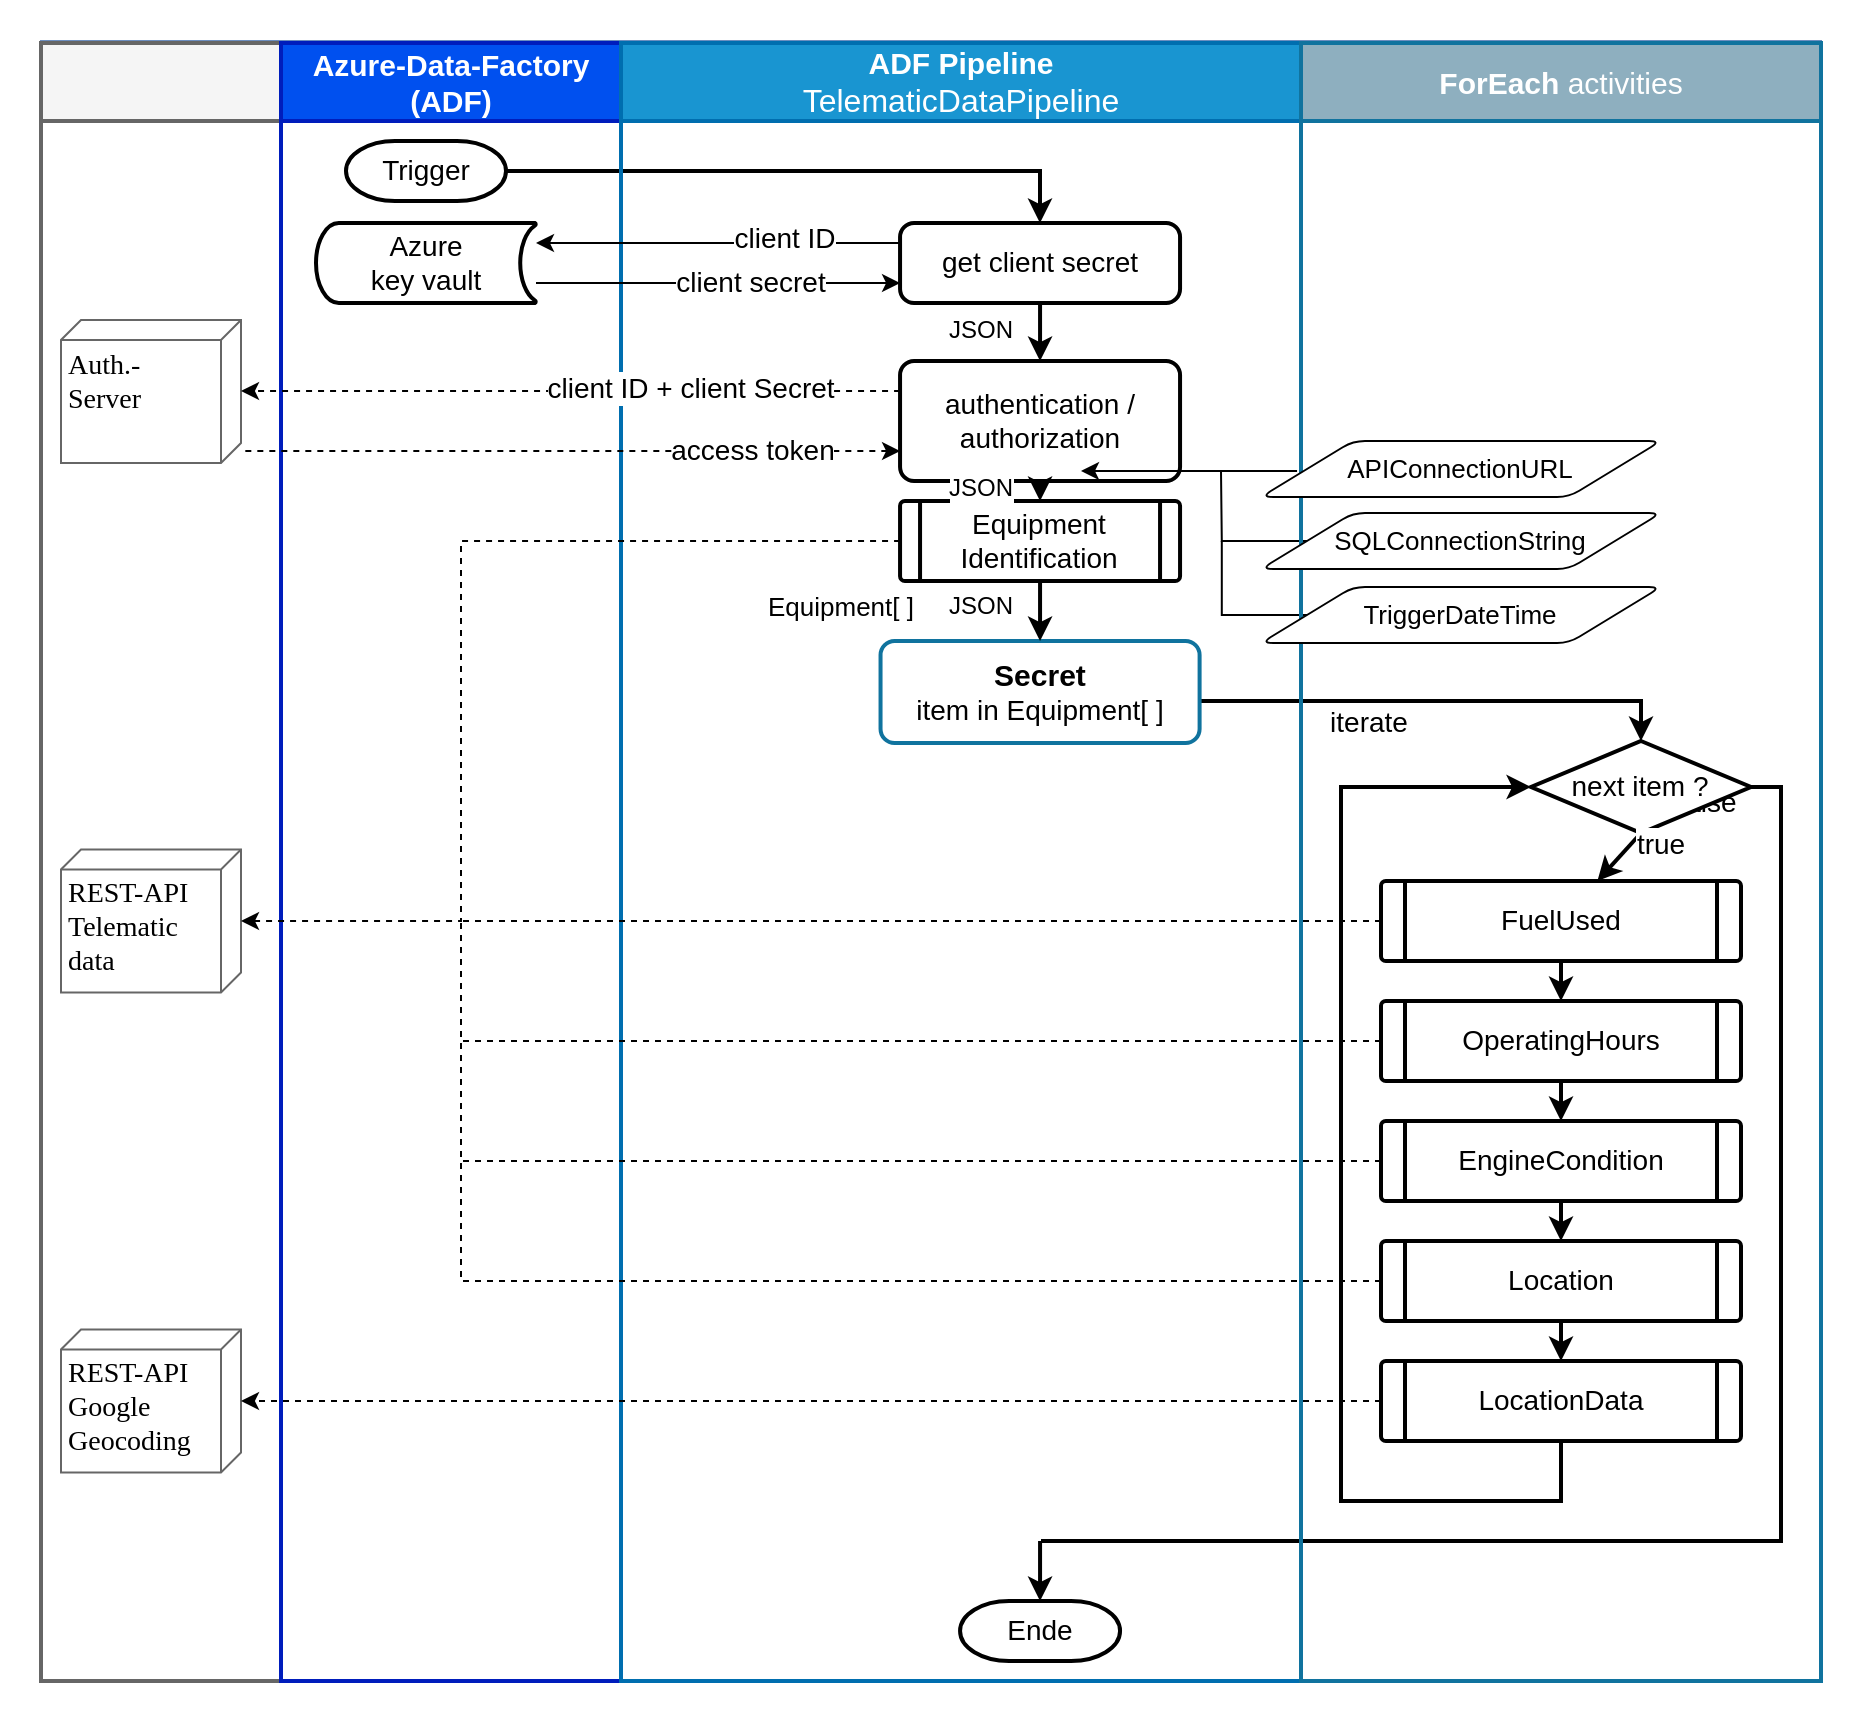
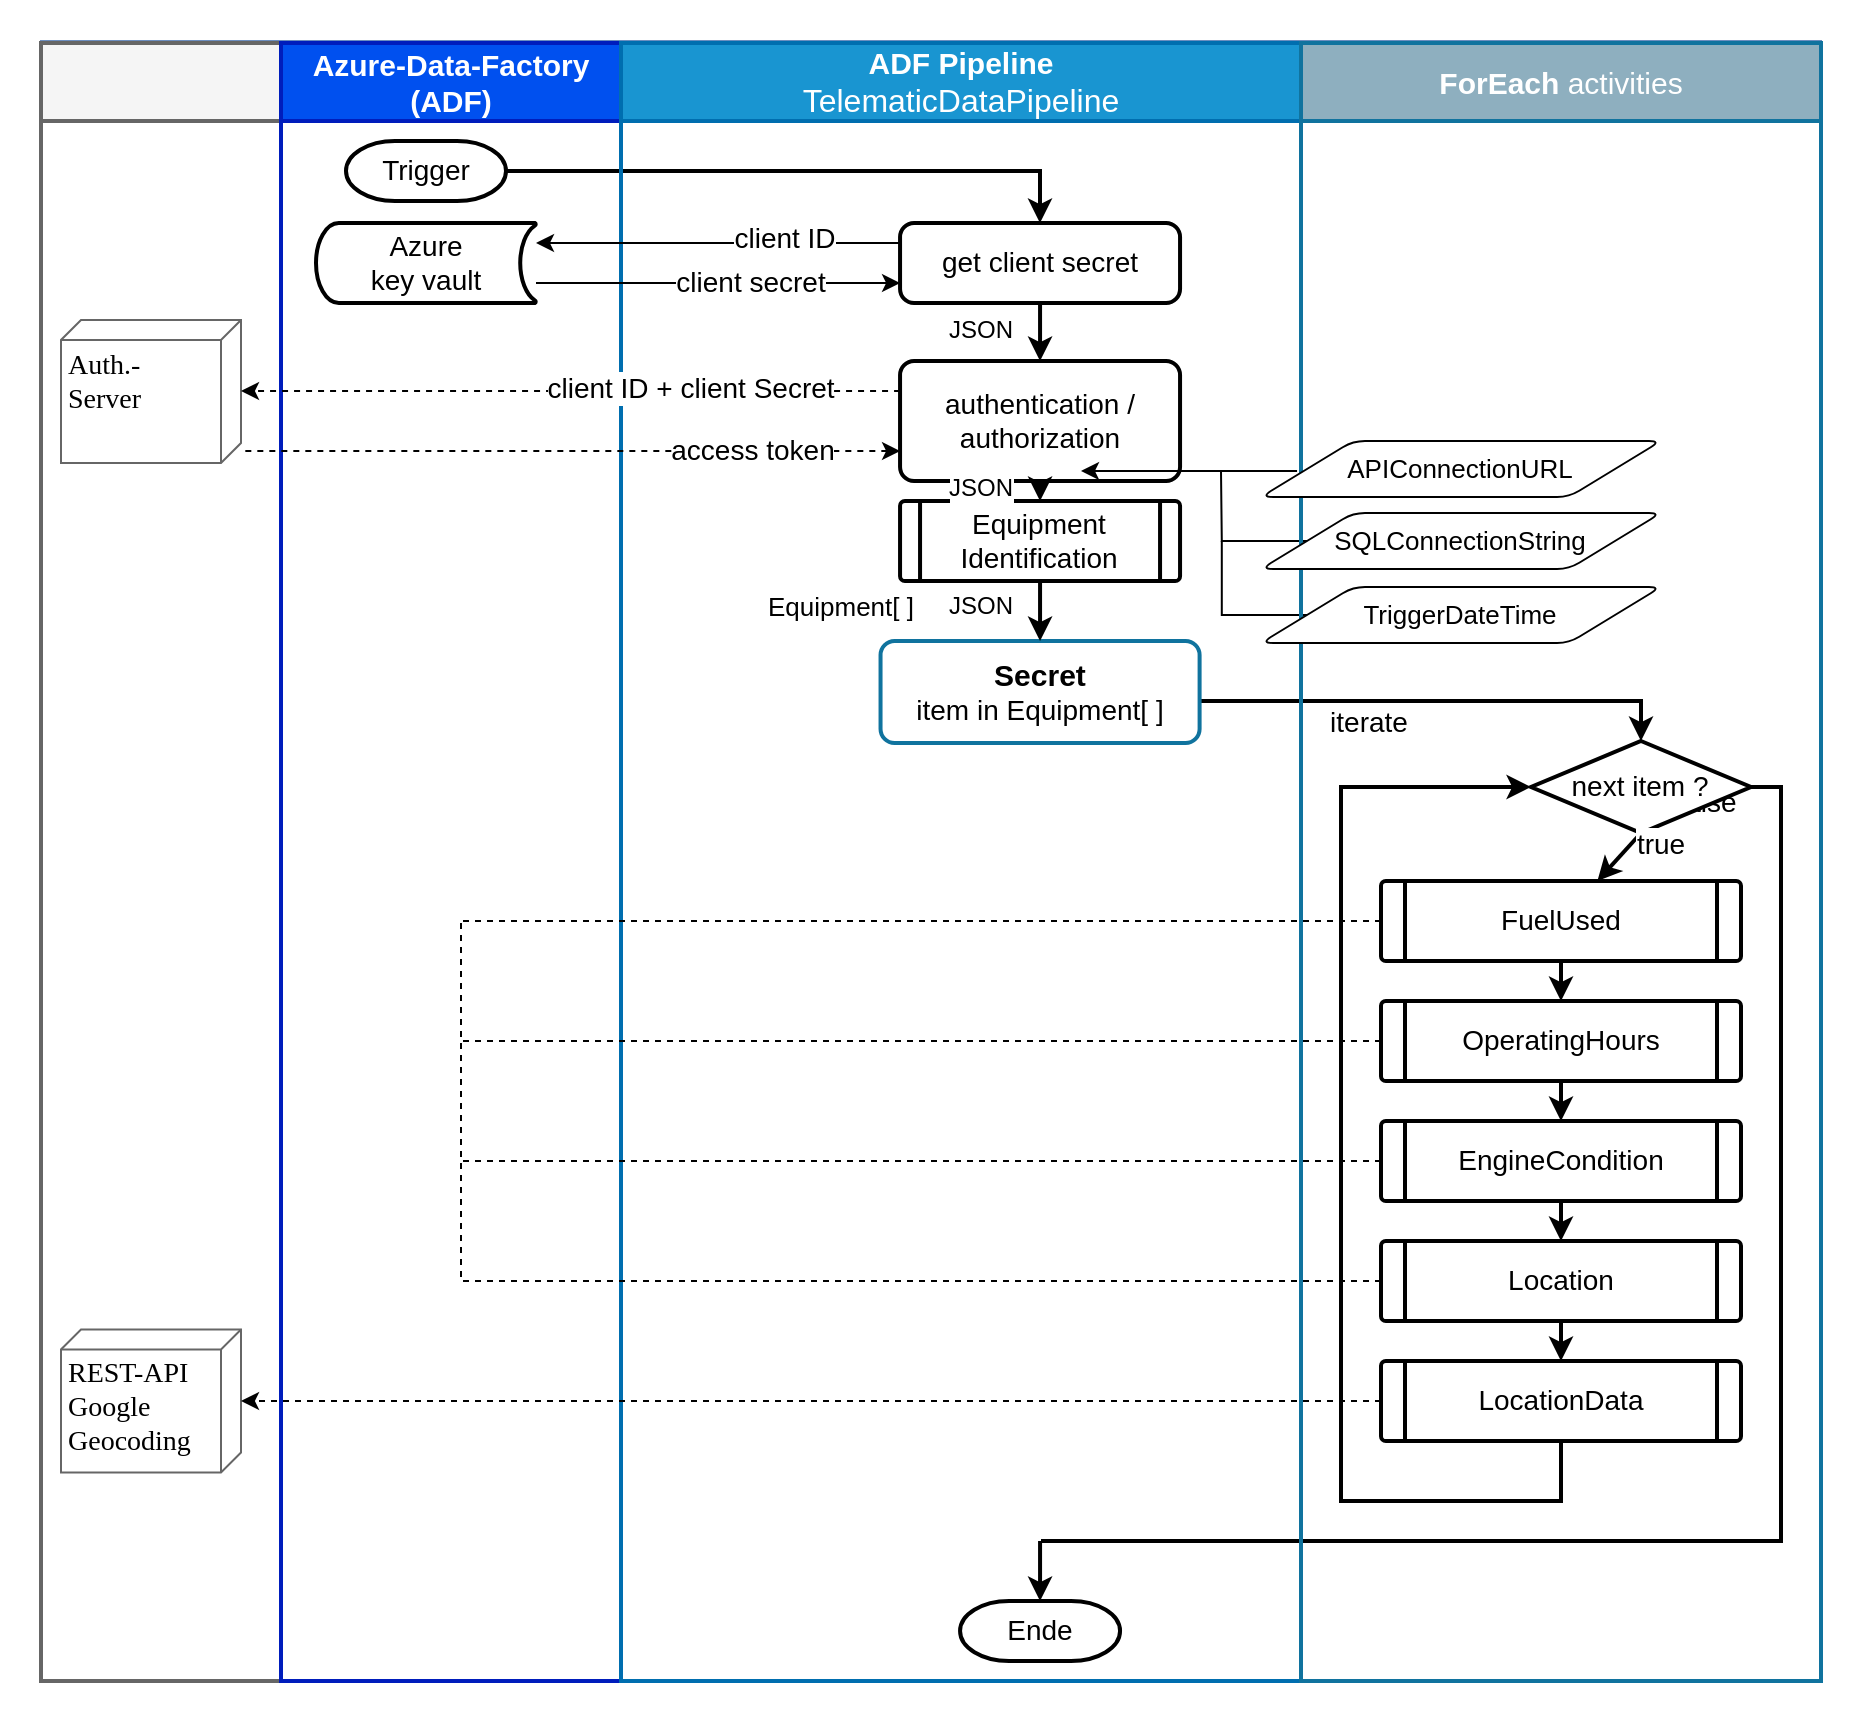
edge "Equipment Identification" -> "REST-APITelematicdata": removed
node "REST-APITelematicdata": removed
